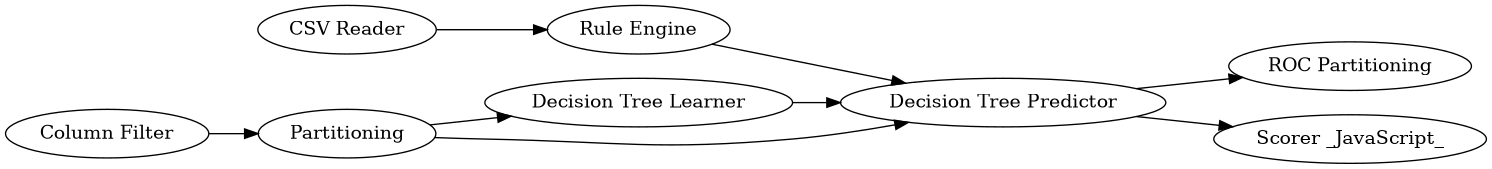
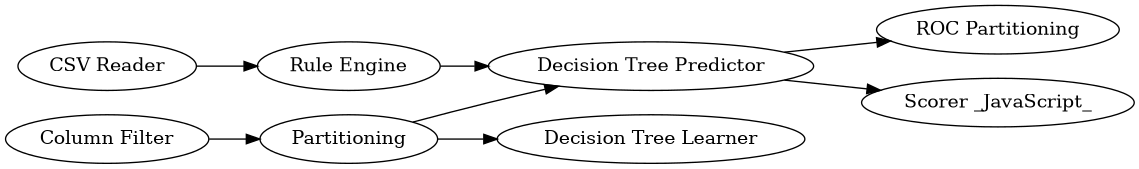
edge "Decision Tree Learner" -> "Decision Tree Predictor": removed
